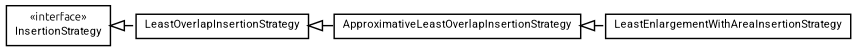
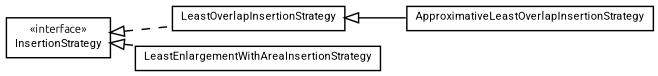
edge "LeastEnlargementWithAreaInsertionStrategy" -> "ApproximativeLeastOverlapInsertionStrategy": now "LeastEnlargementWithAreaInsertionStrategy" -> "InsertionStrategy"
